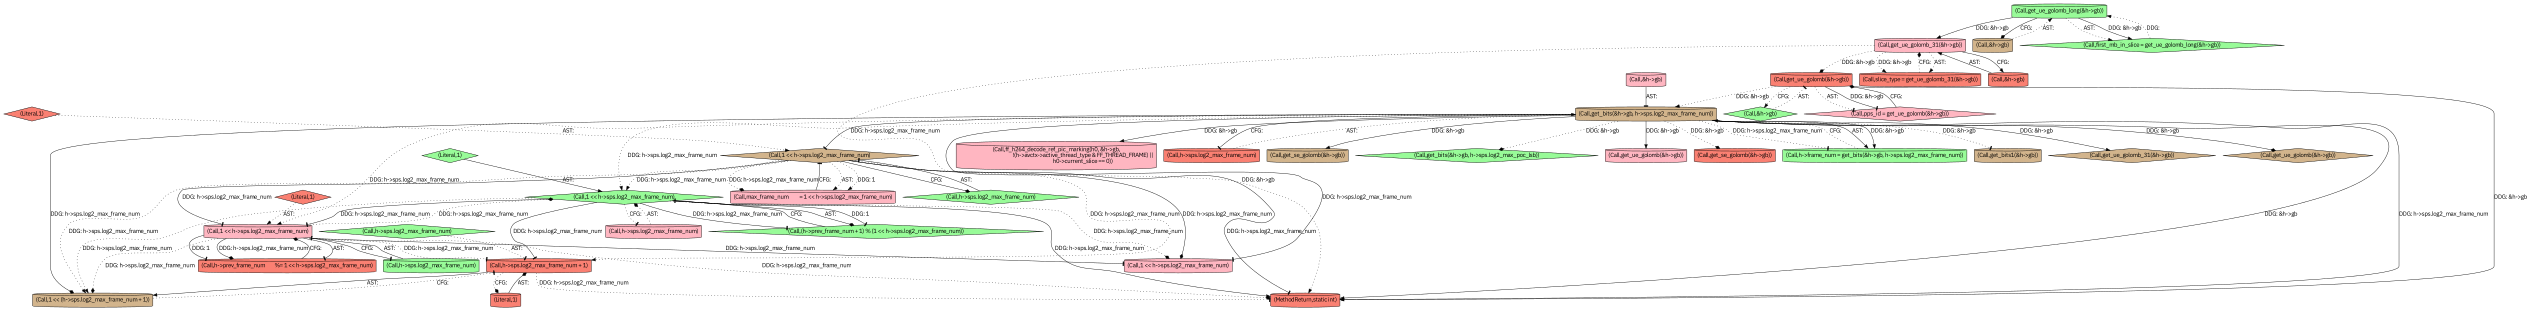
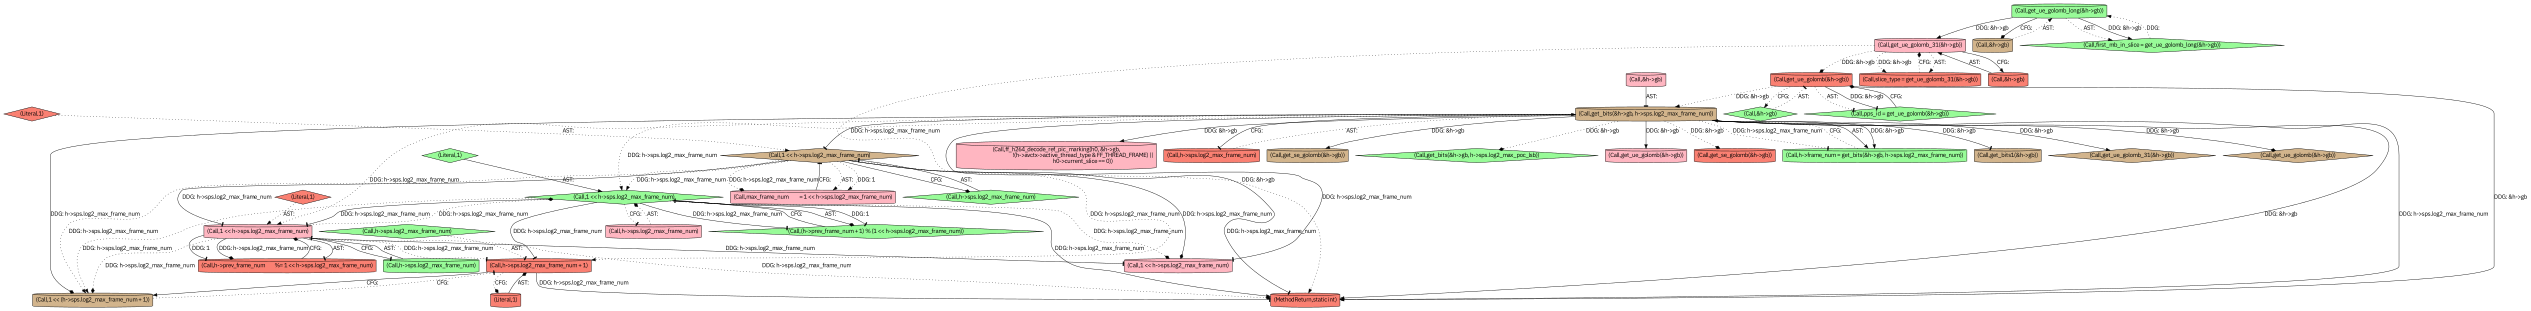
node "(Call,pps_id = get_ue_golomb(&h->gb))": fillcolor lightpink -> palegreen
edge "(Call,get_bits(&h->gb, h->sps.log2_max_frame_num))" -> "(Call,get_bits1(&h->gb))": style dotted -> solid
edge "(Call,h->sps.log2_max_frame_num + 1)" -> "(Call,1 << (h->sps.log2_max_frame_num + 1))": label "AST: " -> "CFG: "
edge "(Call,h->sps.log2_max_frame_num + 1)" -> "(MethodReturn,static int)": style dotted -> solid
